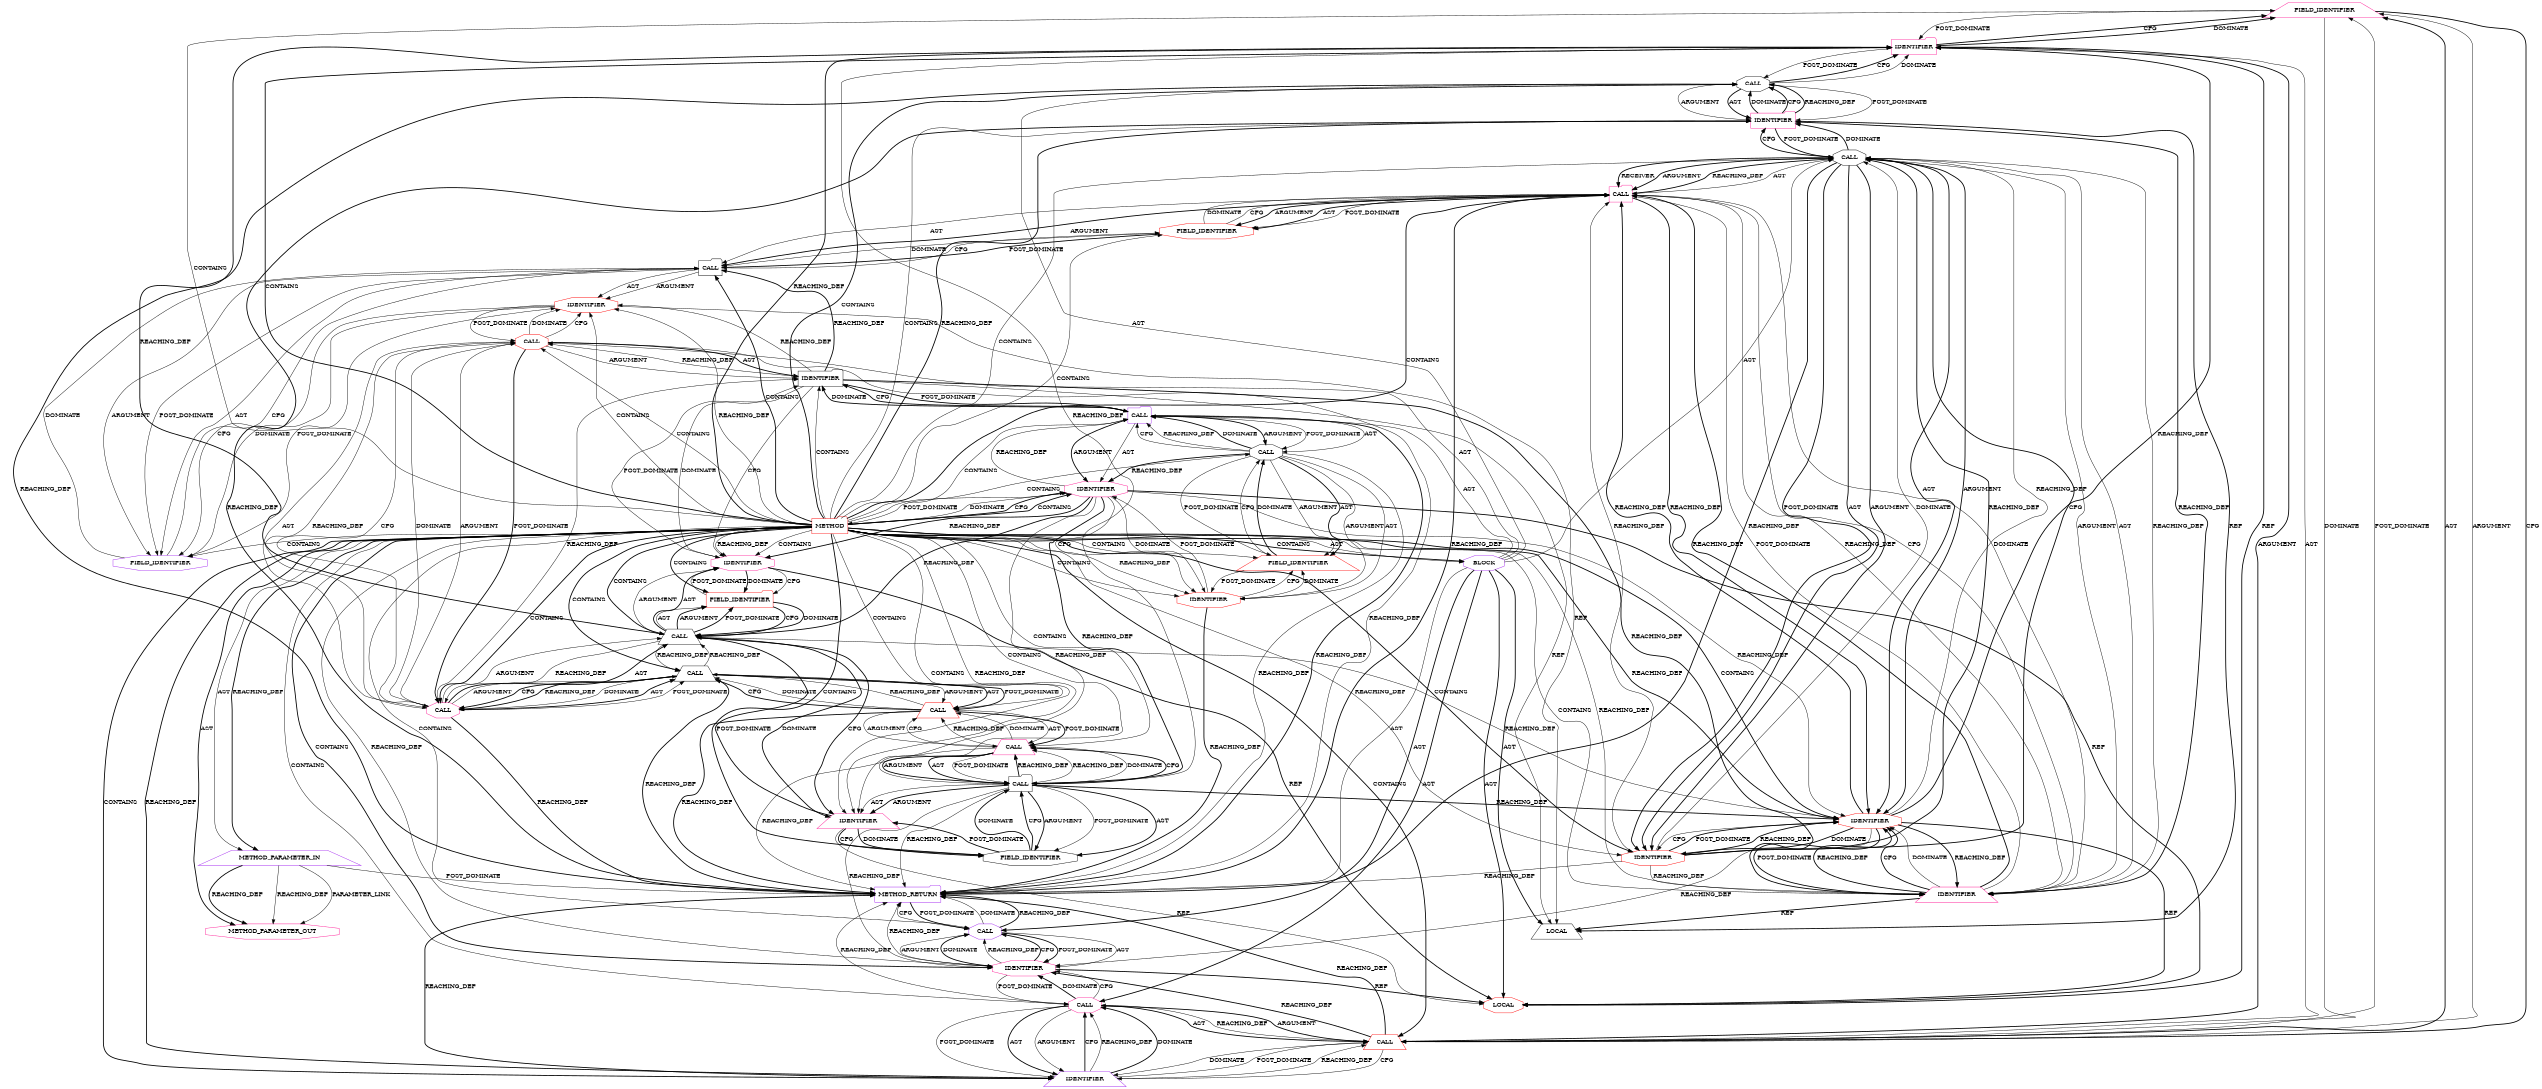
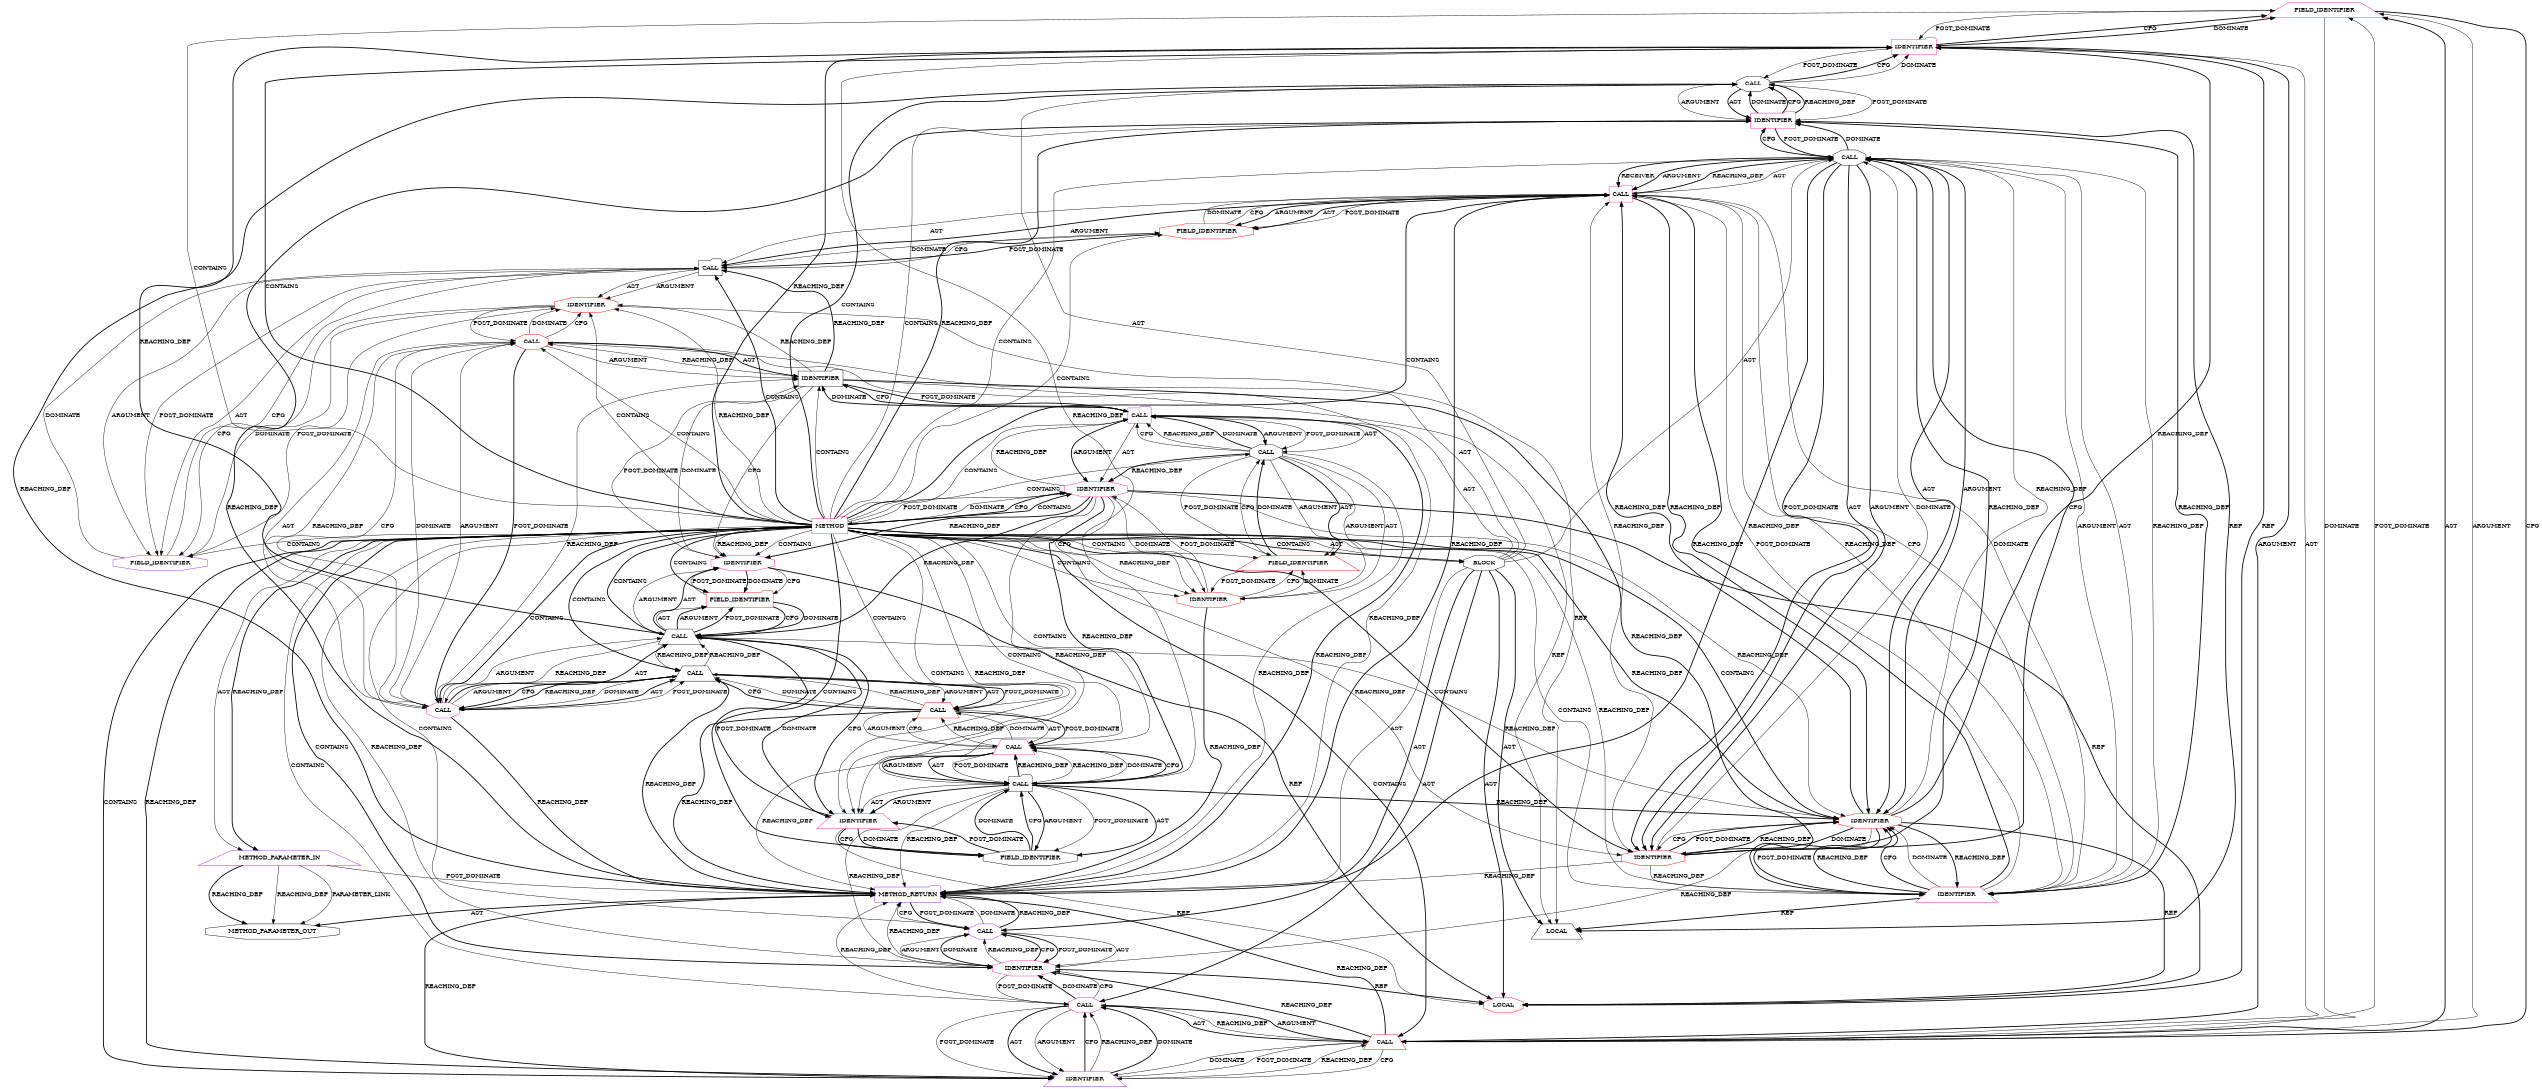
node "METHOD": color red -> deeppink
edge "METHOD" -> "METHOD_PARAMETER_OUT": now "METHOD_RETURN" -> "METHOD_PARAMETER_OUT"
node "BLOCK": color purple -> black
node "METHOD_PARAMETER_OUT": color deeppink -> black
